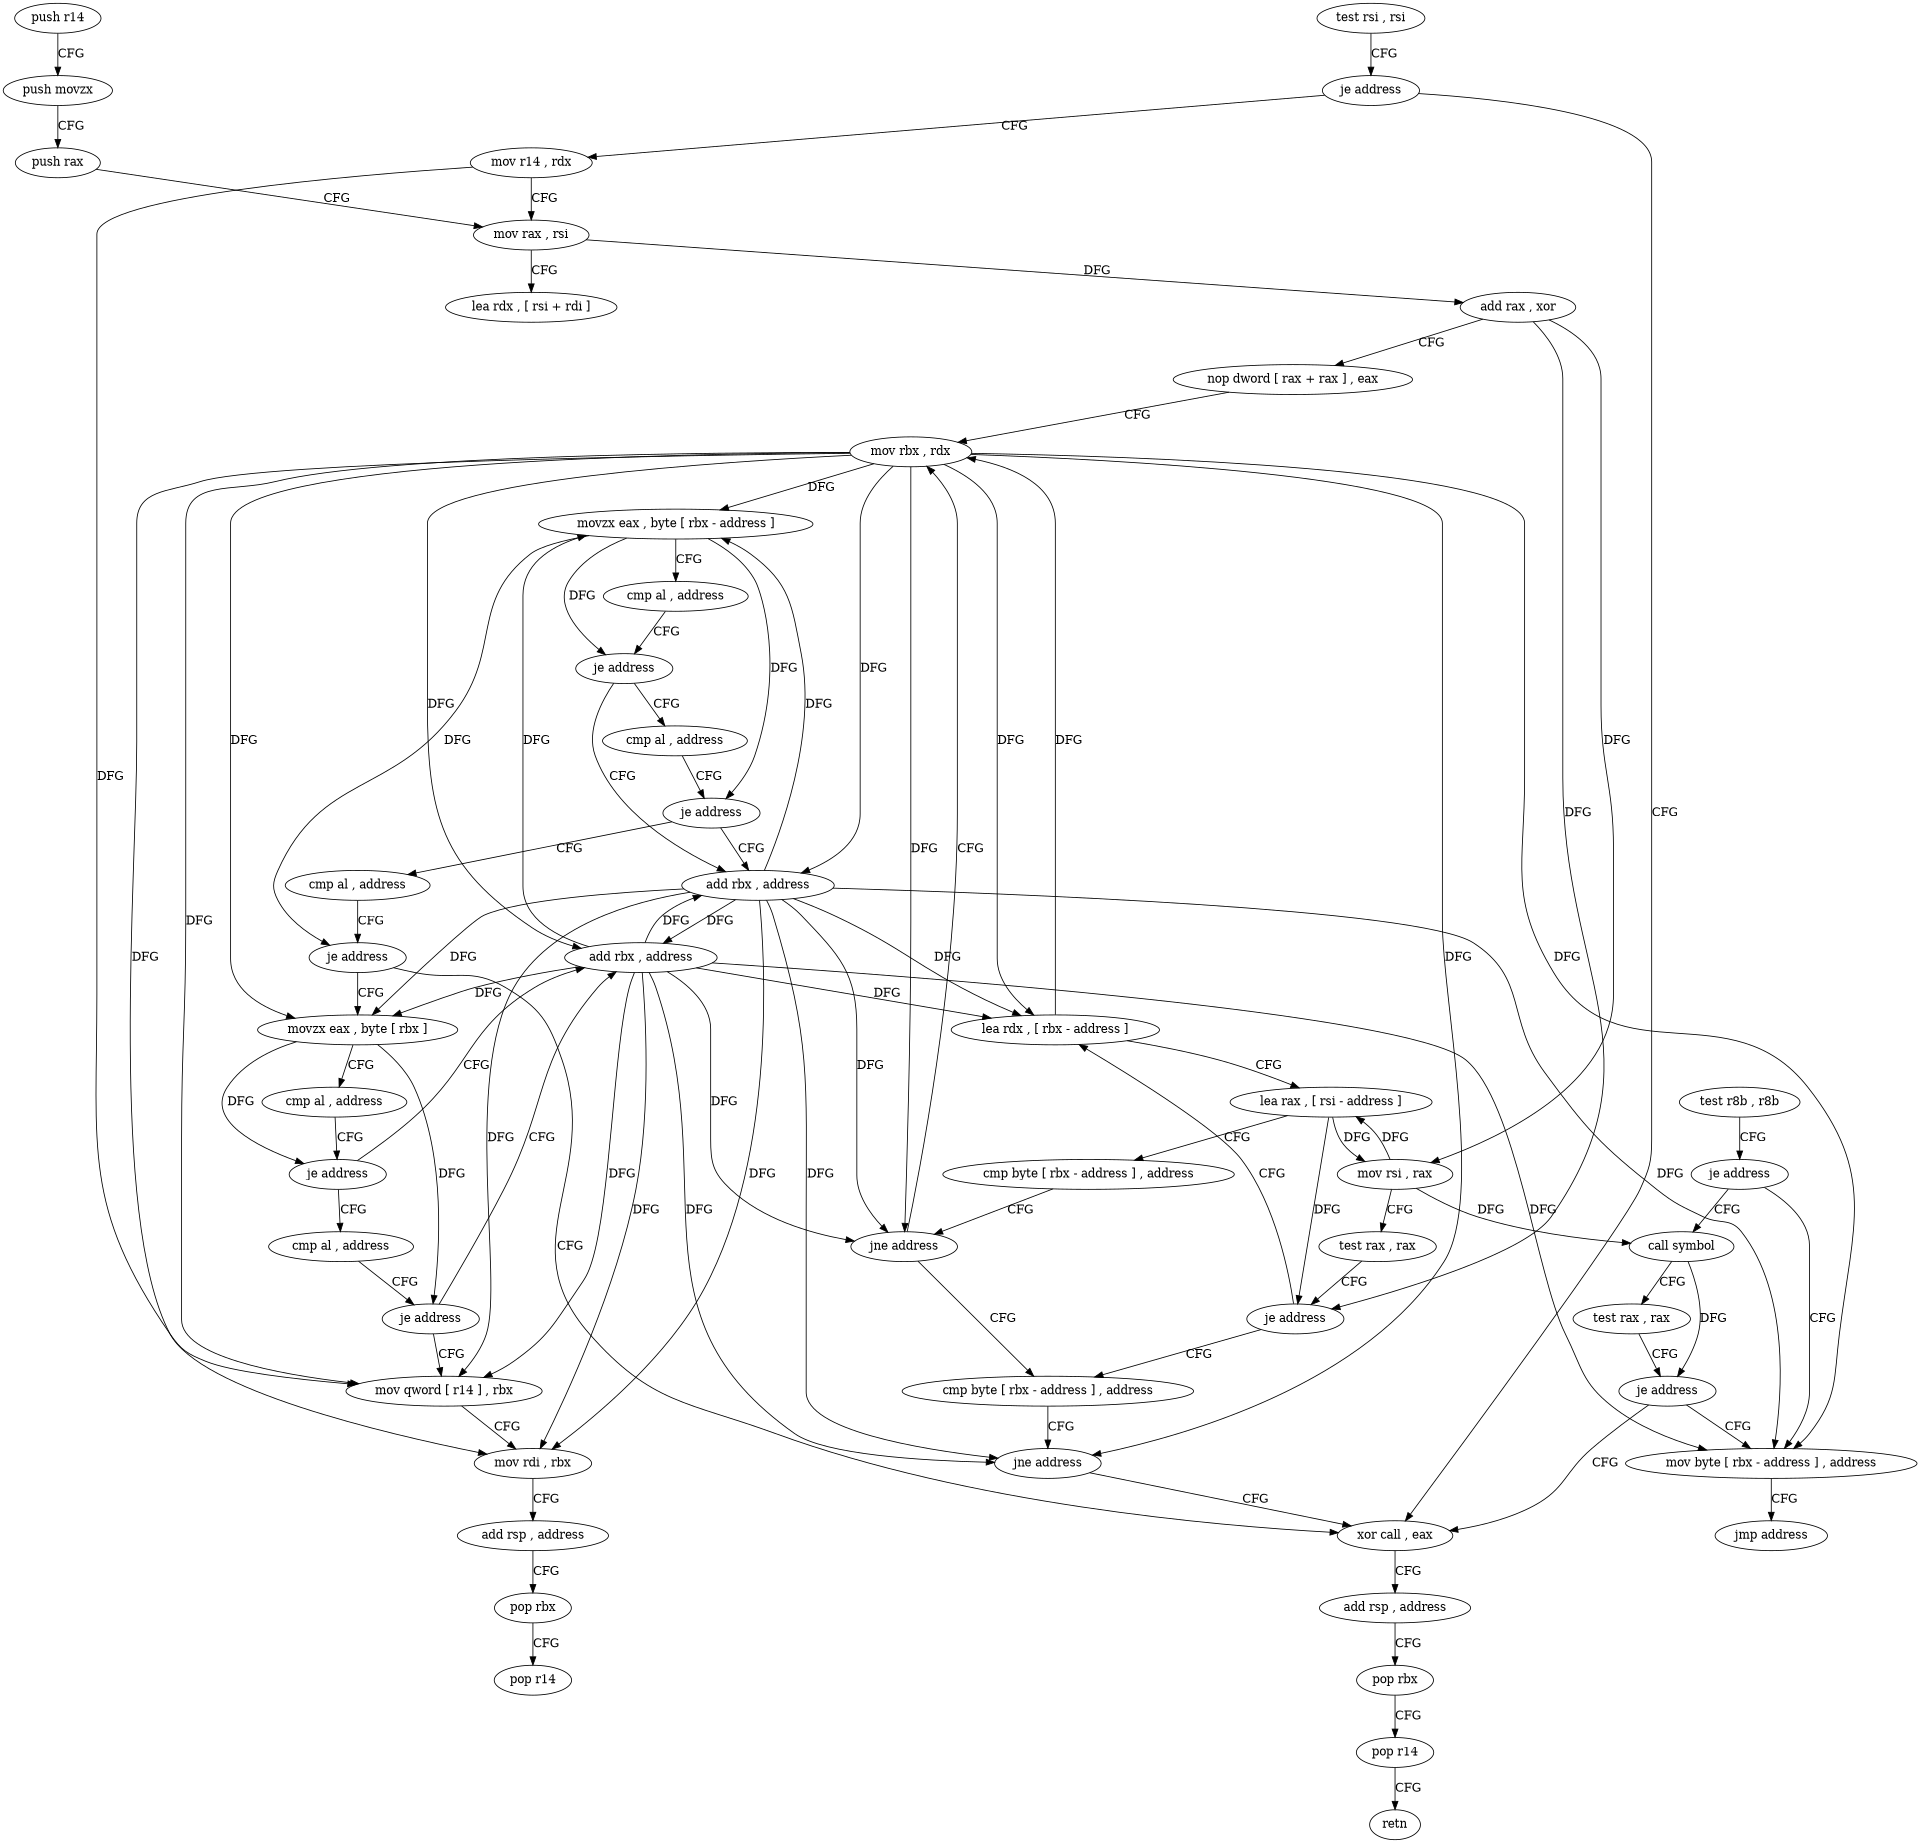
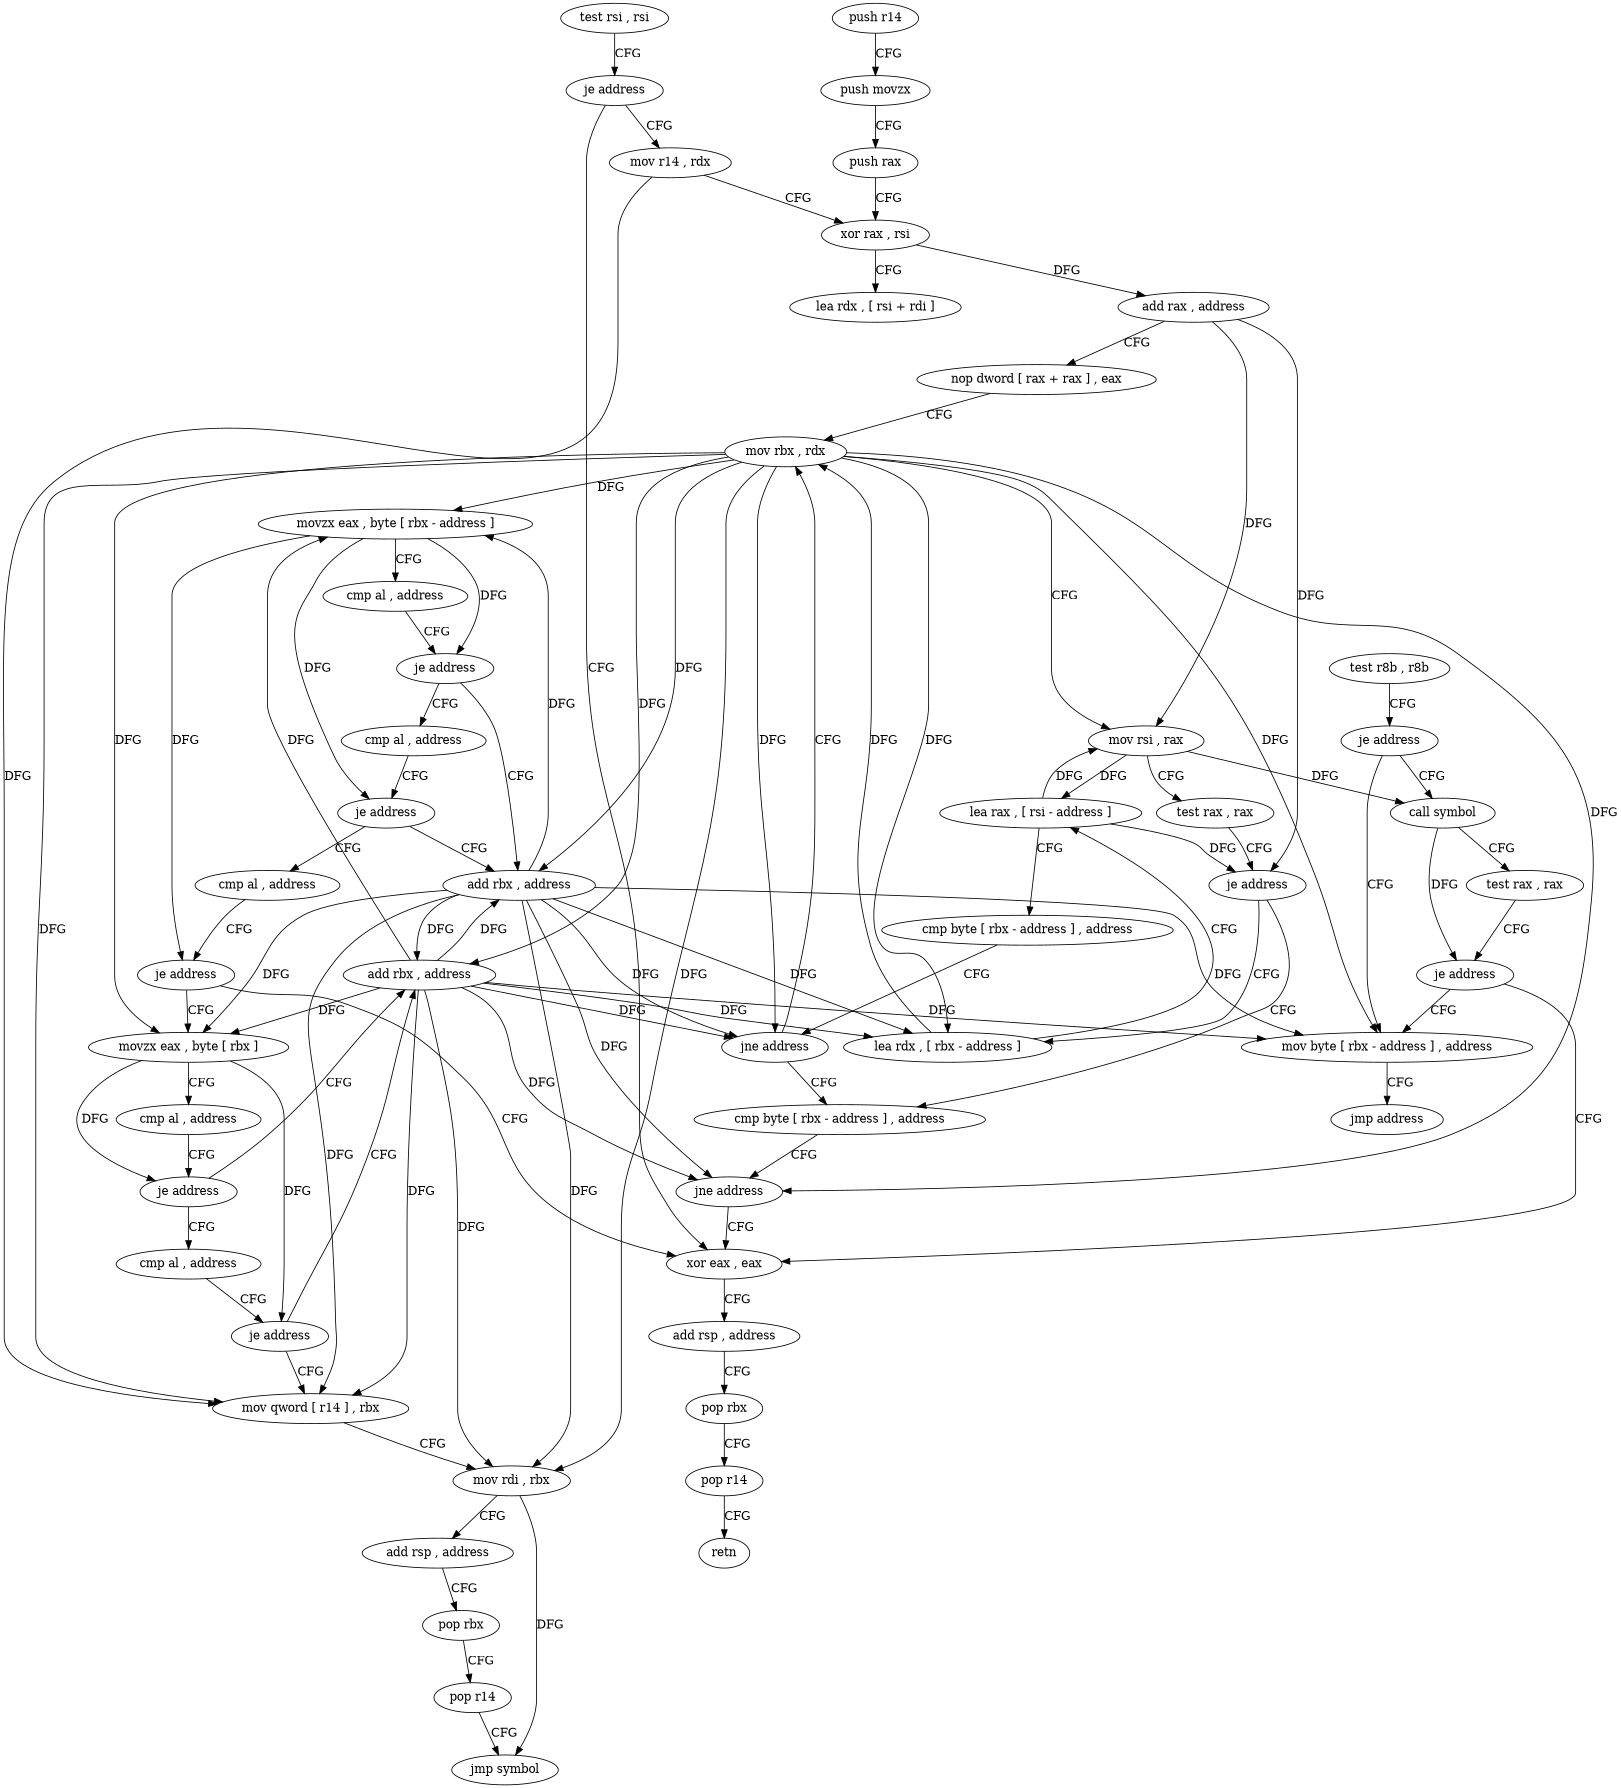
node "mov rax , rsi": label "mov rax , rsi" -> "xor rax , rsi"
node "add rax , xor": label "add rax , xor" -> "add rax , address"
edge "mov rbx , rdx" -> "mov rsi , rax": added, label "CFG"
node "xor call , eax": label "xor call , eax" -> "xor eax , eax"
node "jmp symbol": added
